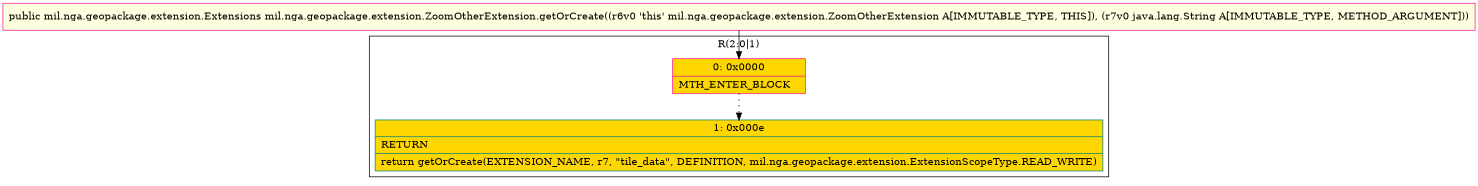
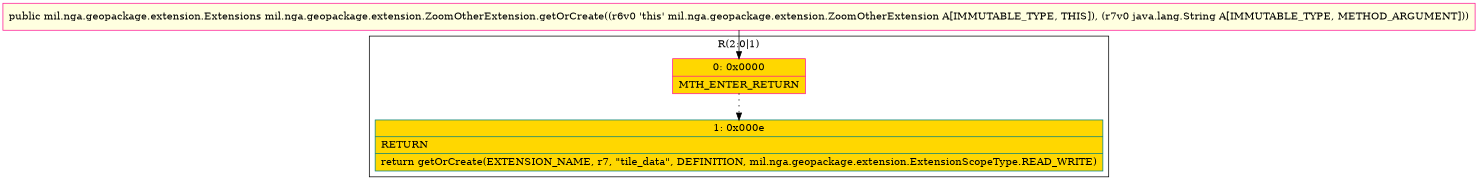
node "0: 0x0000": text "MTH_ENTER_BLOCK" -> "MTH_ENTER_RETURN"
